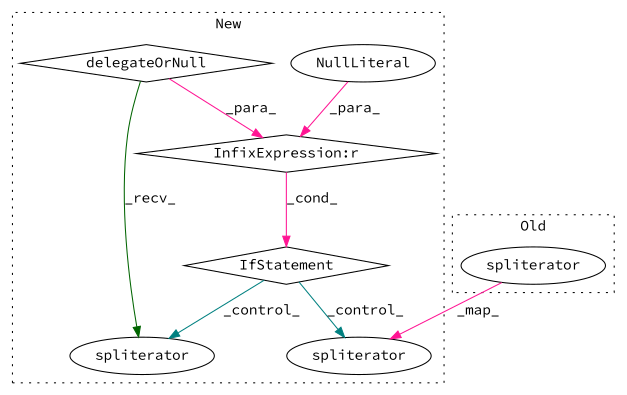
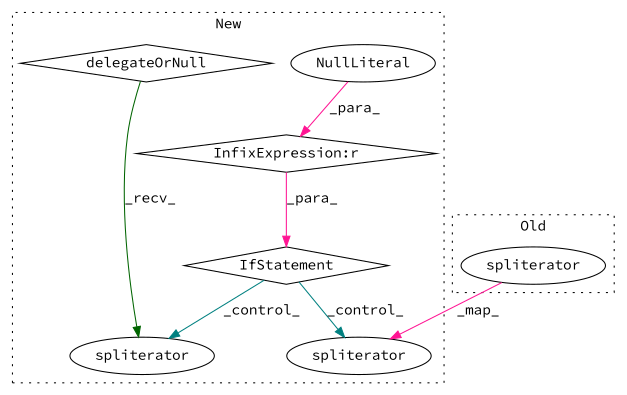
edge "delegateOrNull" -> "InfixExpression:r": removed, label "_para_"
edge "InfixExpression:r" -> "IfStatement": label "_cond_" -> "_para_"
